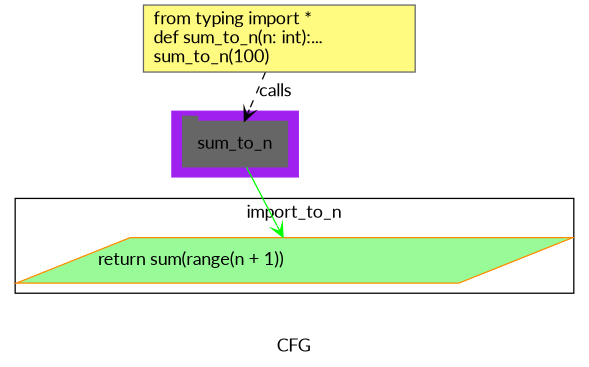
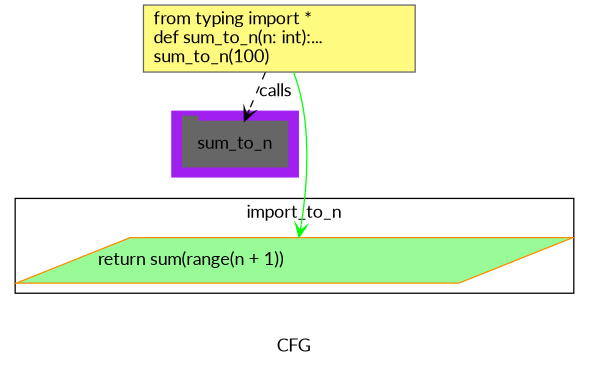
edge "sum_to_n" -> "return sum(range(n + 1))": now "from typing import * def sum_to_n(n: int):... sum_to_n(100)" -> "return sum(range(n + 1))"
